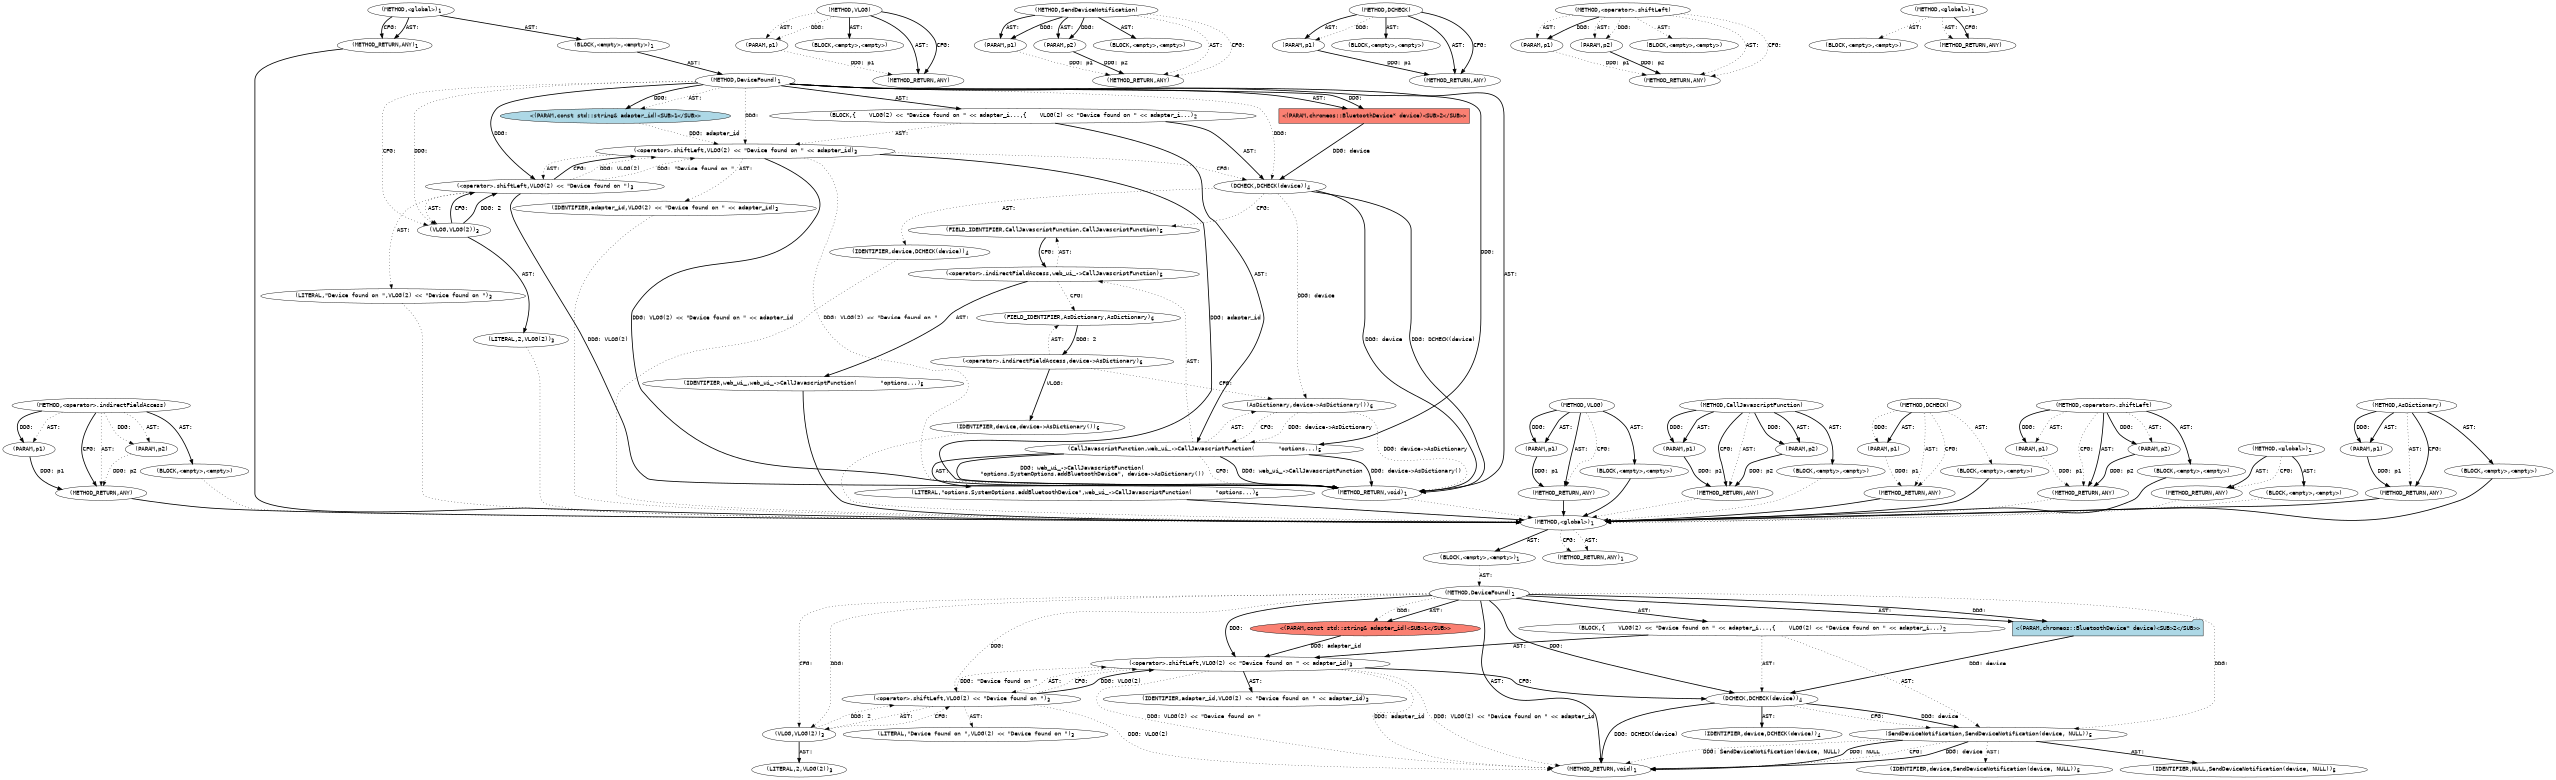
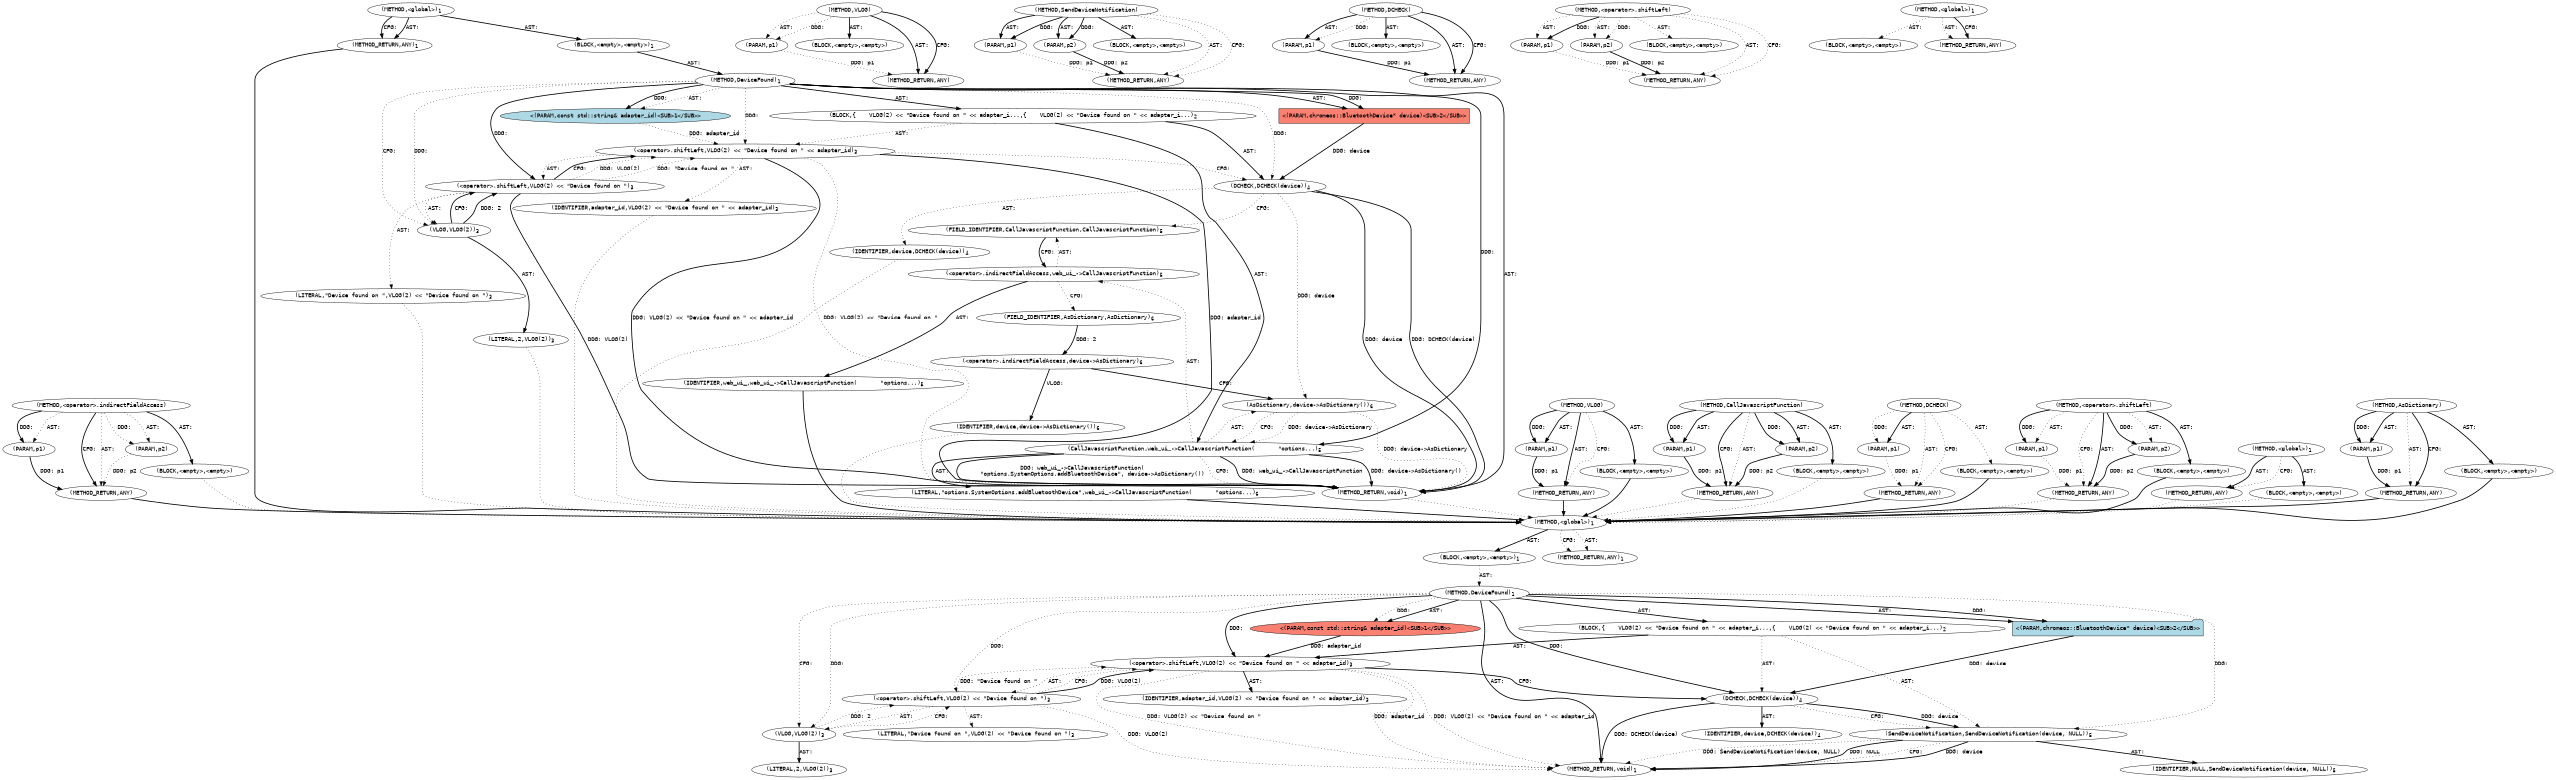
edge "(<operator>.indirectFieldAccess,device->AsDictionary)" -> "(FIELD_IDENTIFIER,AsDictionary,AsDictionary)": removed, label "AST:"
edge "(<operator>.indirectFieldAccess,device->AsDictionary)" -> "(AsDictionary,device->AsDictionary())": style dotted -> bold
node "(IDENTIFIER,device,SendDeviceNotification(device, NULL))": removed
